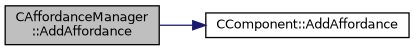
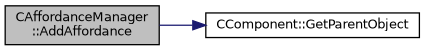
node "CComponent::AddAffordance": label "CComponent::AddAffordance" -> "CComponent::GetParentObject"
